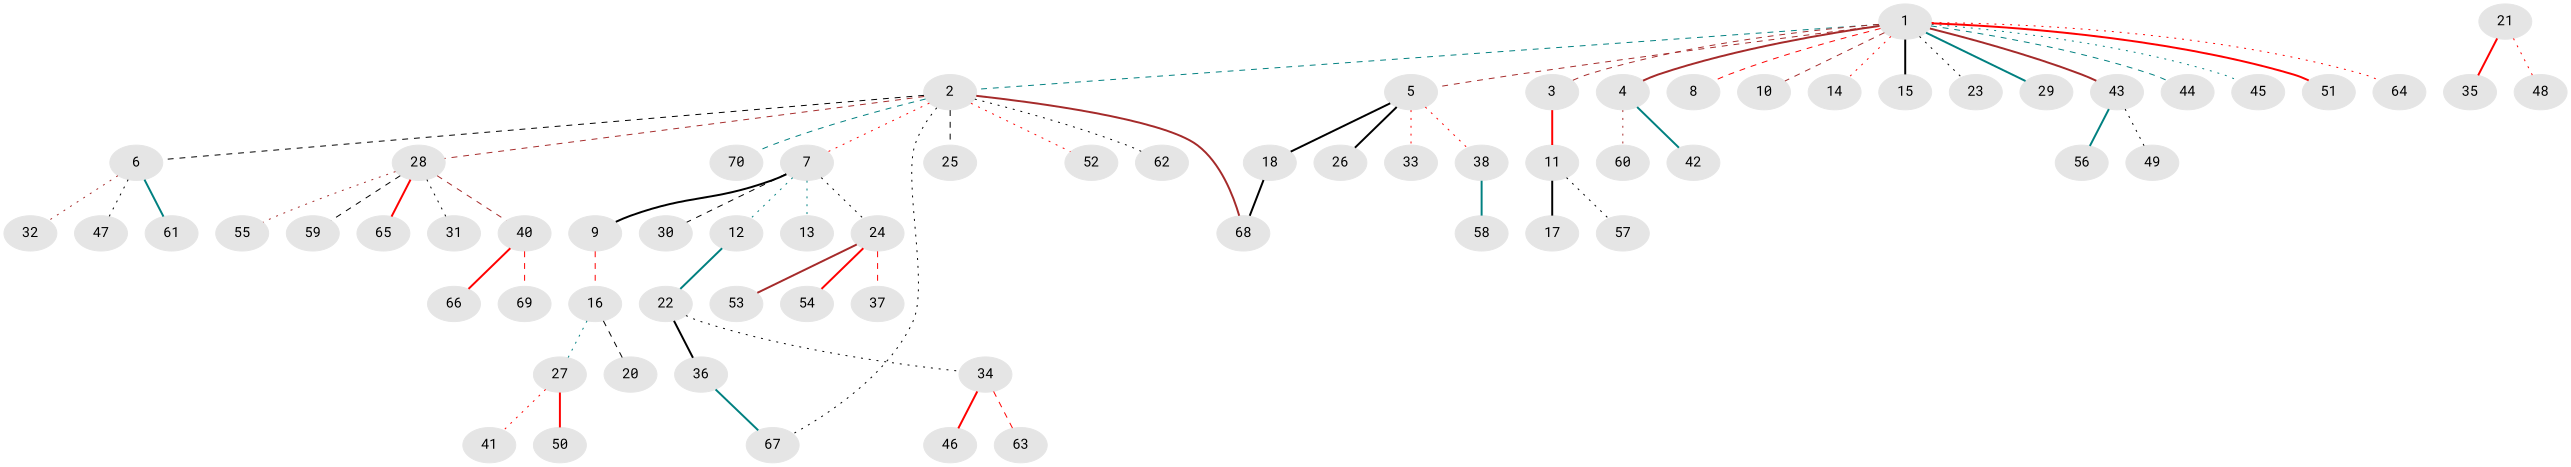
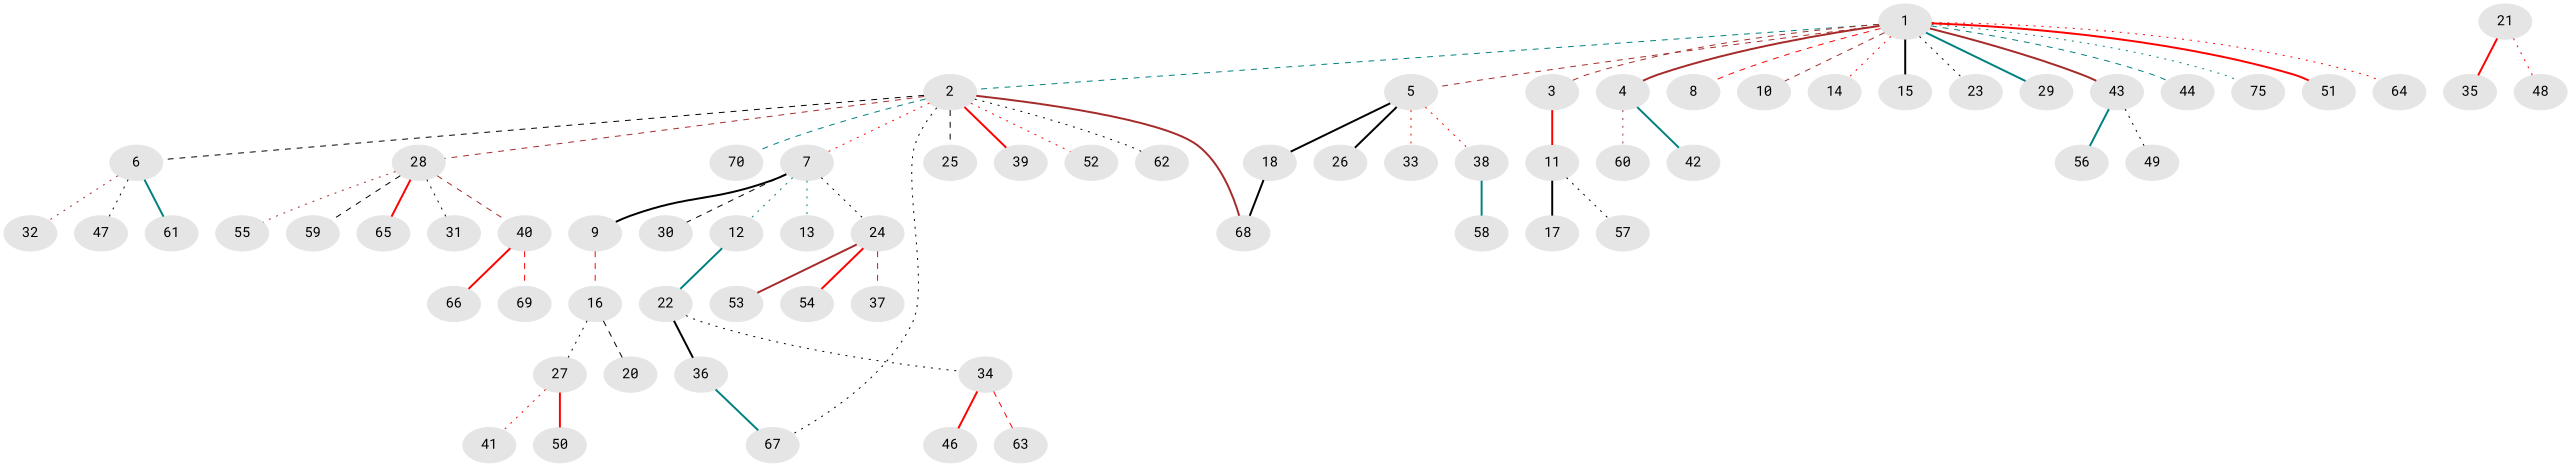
node "45": label "45" -> "75"
node "39": added
edge "16" -- "27": color teal -> black
